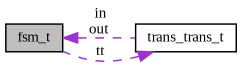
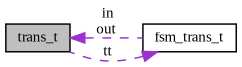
node "fsm_t": label "fsm_t" -> "trans_t"
node "trans_trans_t": label "trans_trans_t" -> "fsm_trans_t"
